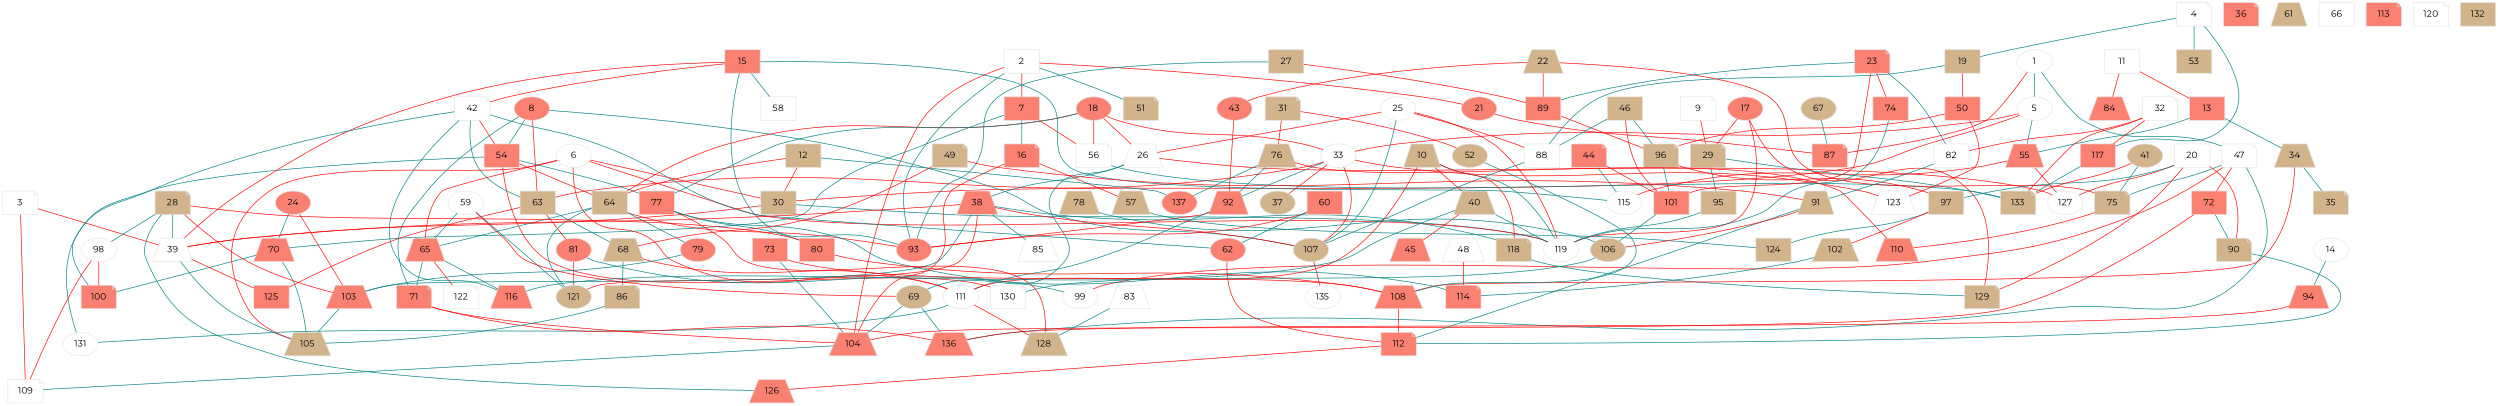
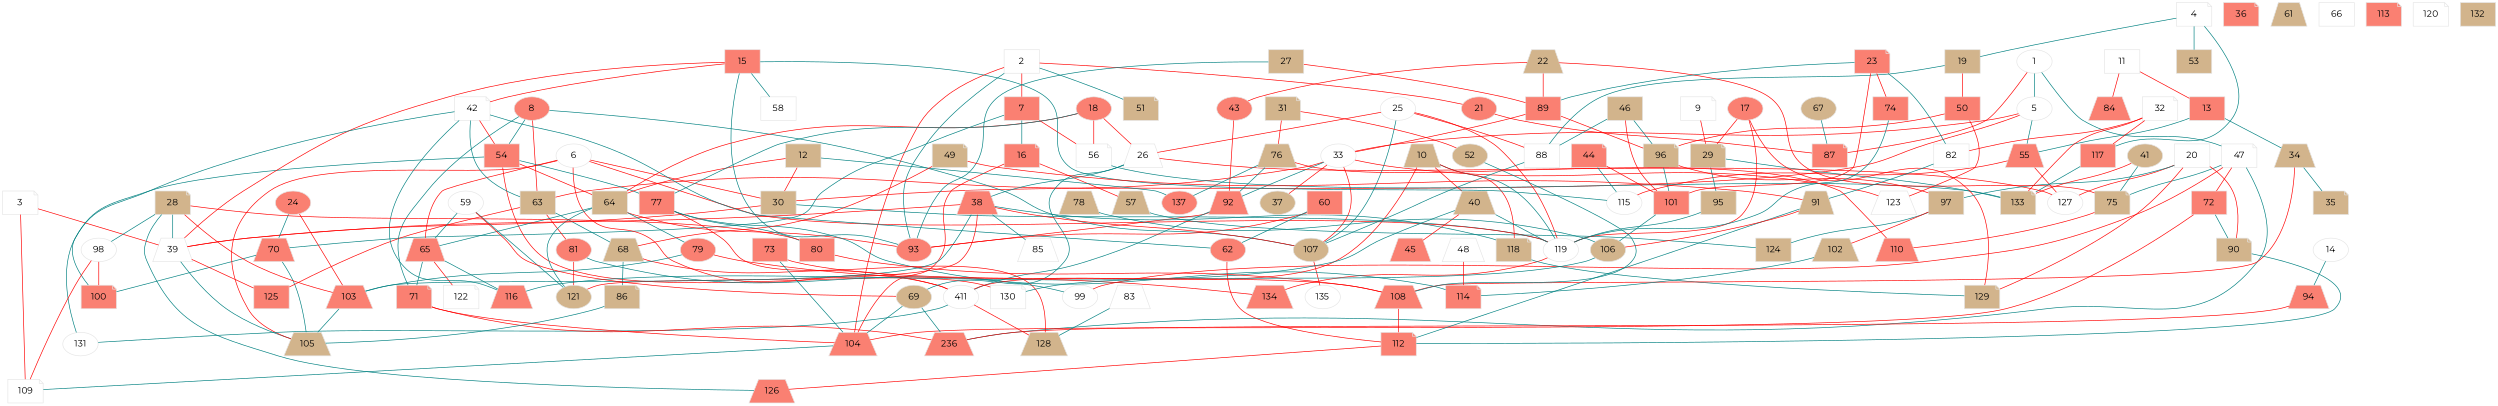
edge "18" -- "33": now "89" -- "33"
node "111": label "111" -> "411"
node "134": added
node "136": label "136" -> "236"
